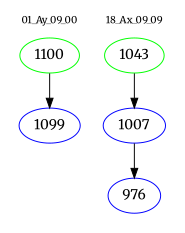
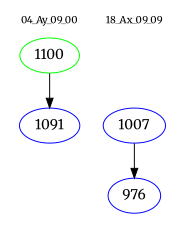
cluster "01_Ay_09_00": label "01_Ay_09_00" -> "04_Ay_09_00"
node "1043": removed
node "1099": label "1099" -> "1091"
